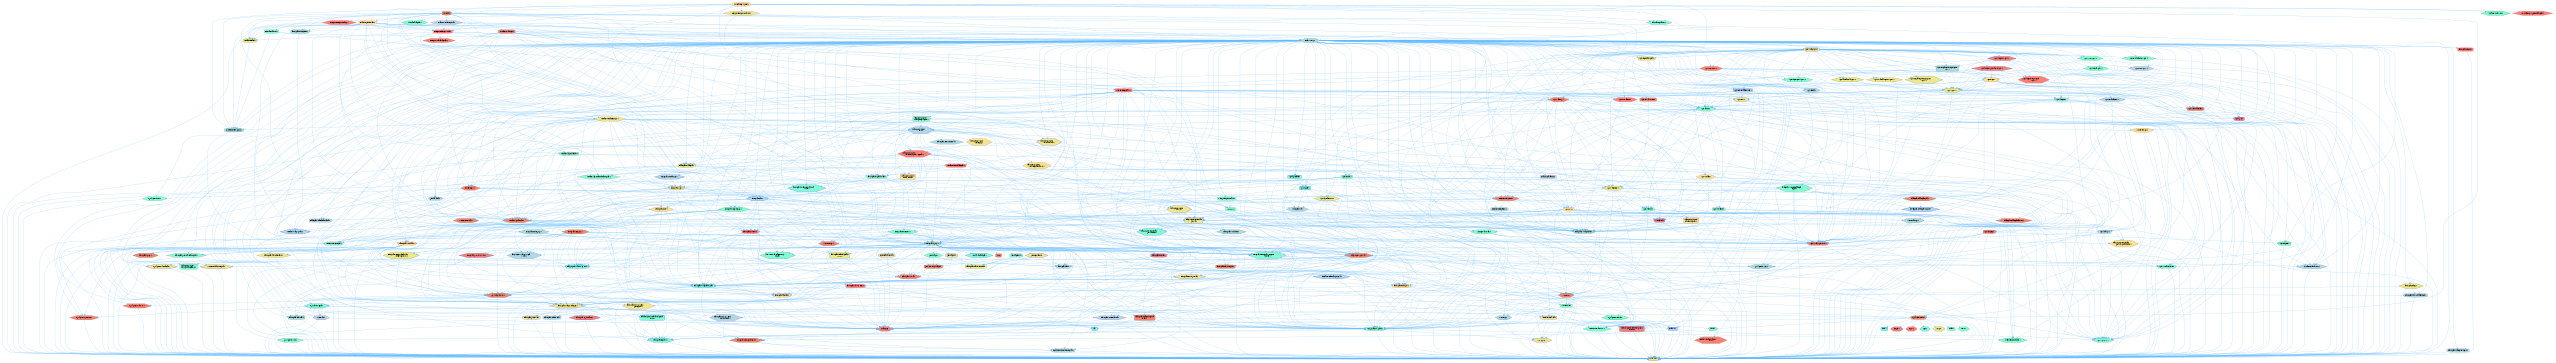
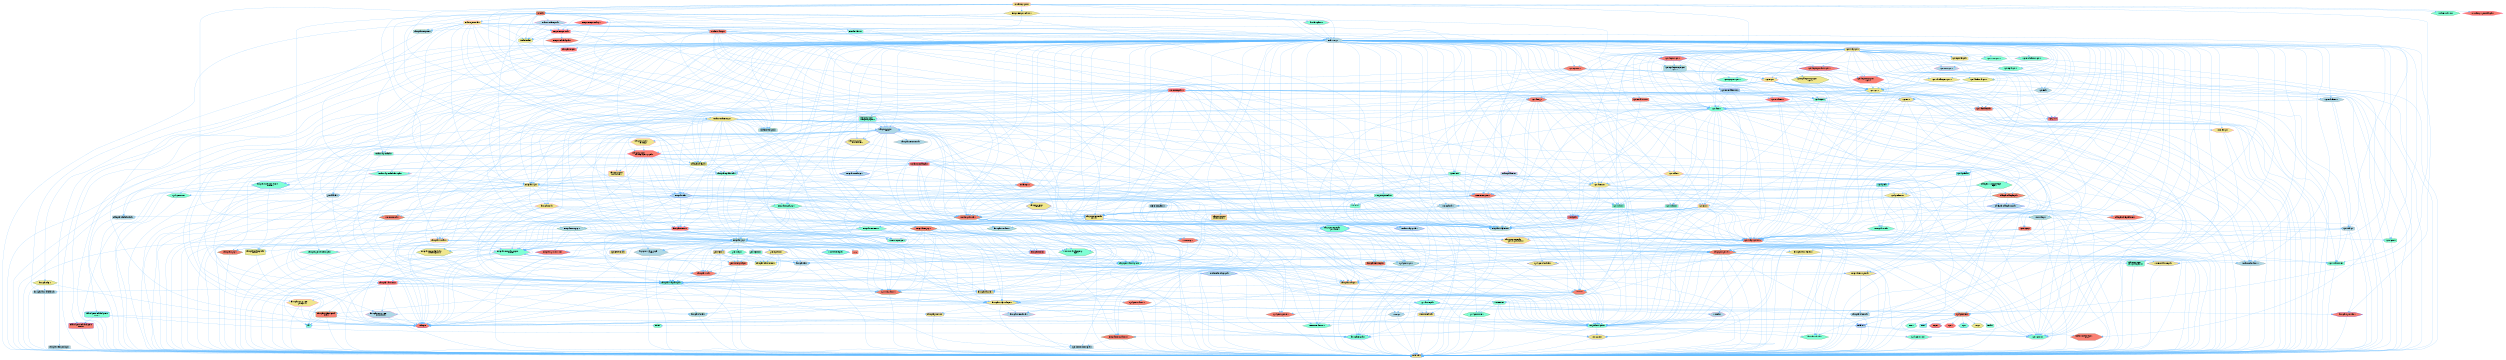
node "K2Node.generated.h": removed
node "Internationalization /StringTableCoreFwd.h": removed
